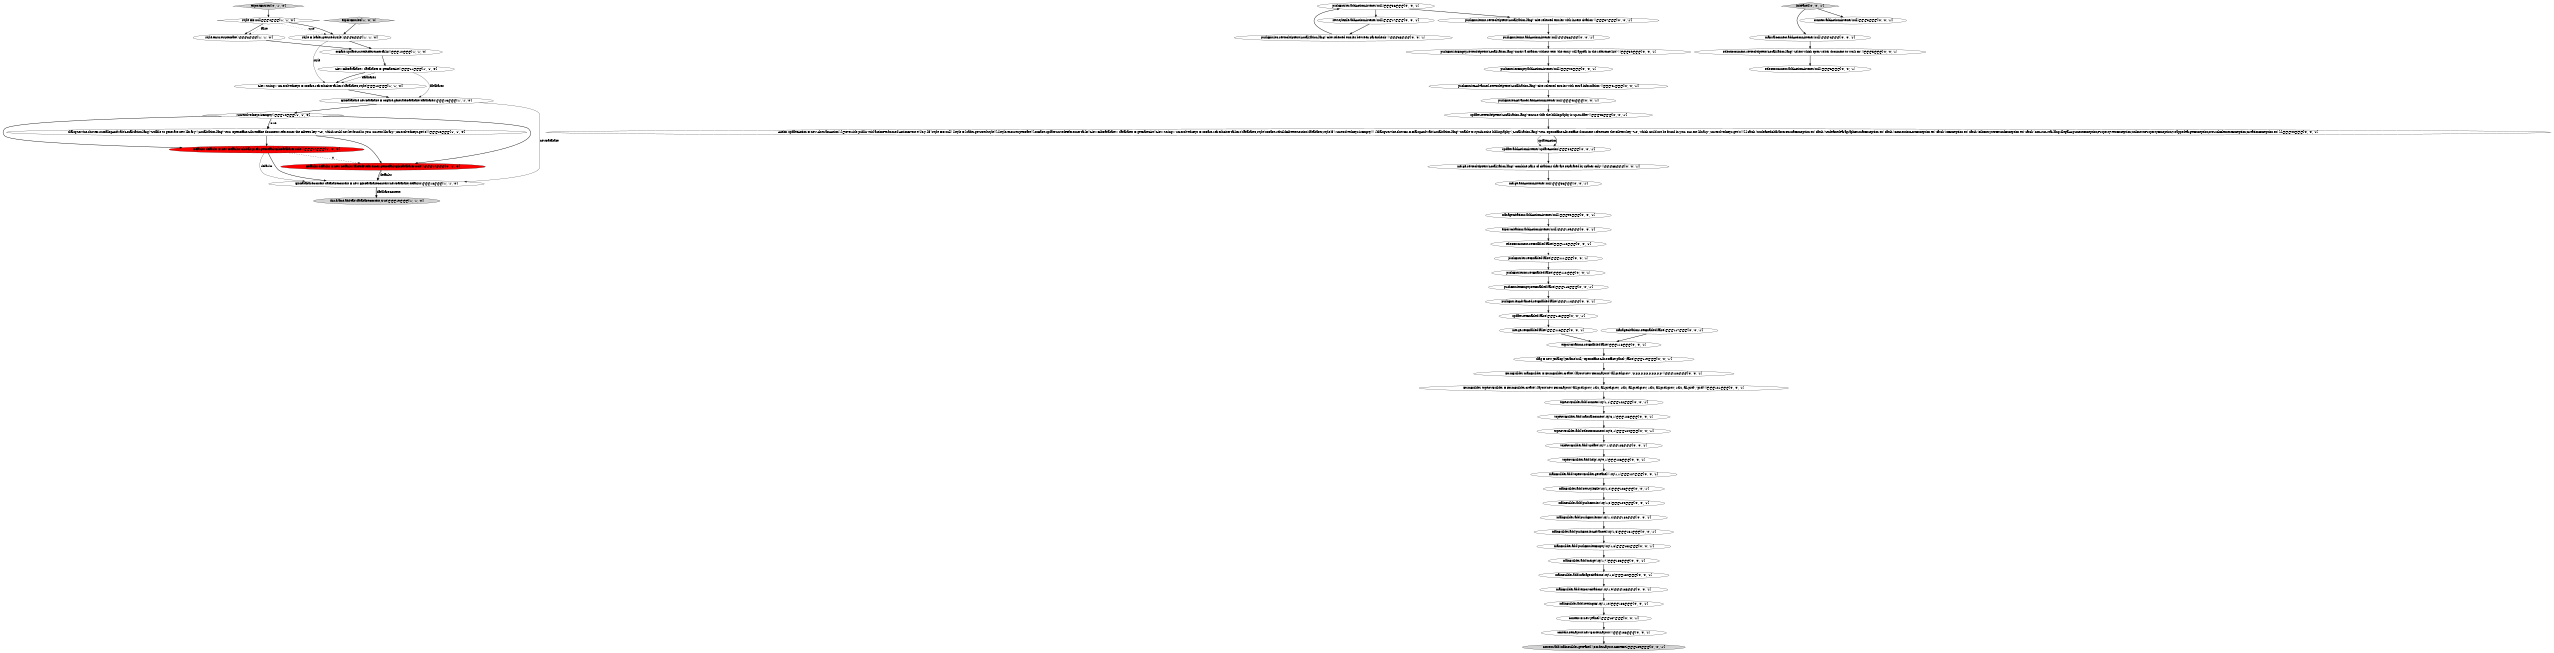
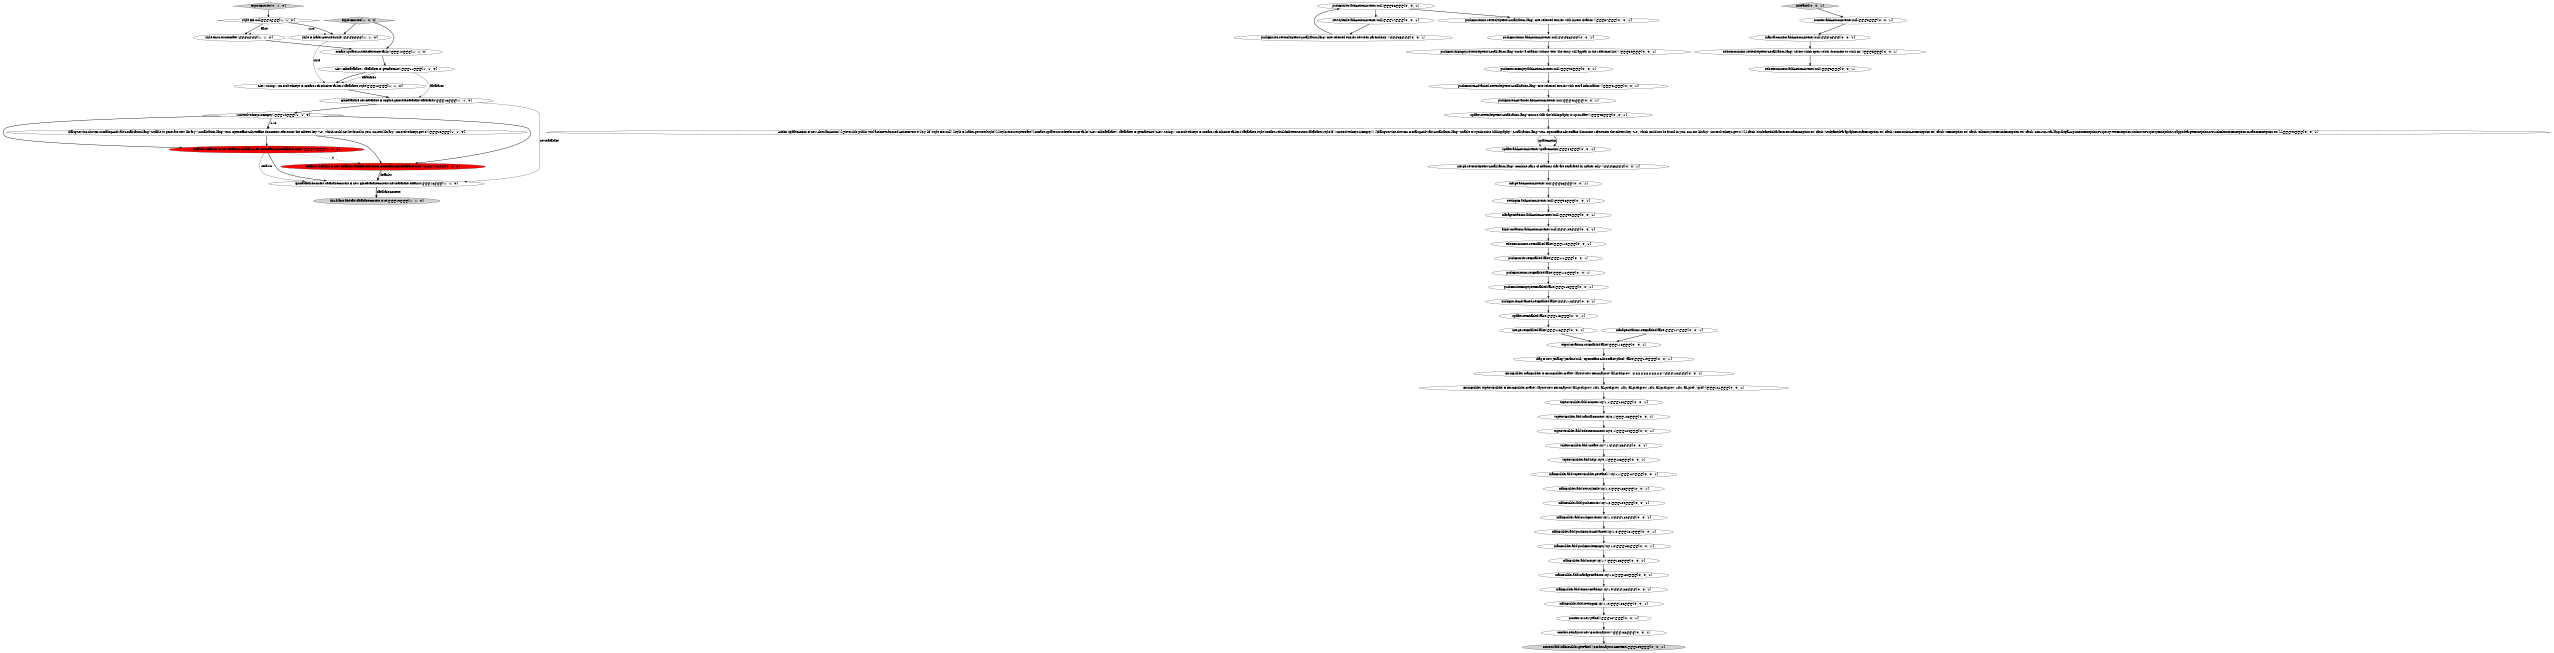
edge "initPanel['0', '0', '1']" -> "manualConnect.addActionListener(null)@@@4@@@['0', '0', '1']": now "connect.addActionListener(null)@@@3@@@['0', '0', '1']" -> "manualConnect.addActionListener(null)@@@4@@@['0', '0', '1']"
edge "style = loader.getUsedStyle()@@@5@@@['1', '1', '0']" -> "ooBase.updateSortedReferenceMarks()@@@10@@@['1', '1', '0']": now "exportEntries['1', '0', '0']" -> "ooBase.updateSortedReferenceMarks()@@@10@@@['1', '1', '0']"
node "settingsB.addActionListener(null)@@@98@@@['0', '0', '1']": added
edge "selectDocument.setEnabled(false)@@@110@@@['0', '0', '1']" -> "pushEntries.setEnabled(false)@@@111@@@['0', '0', '1']": style dotted -> bold
